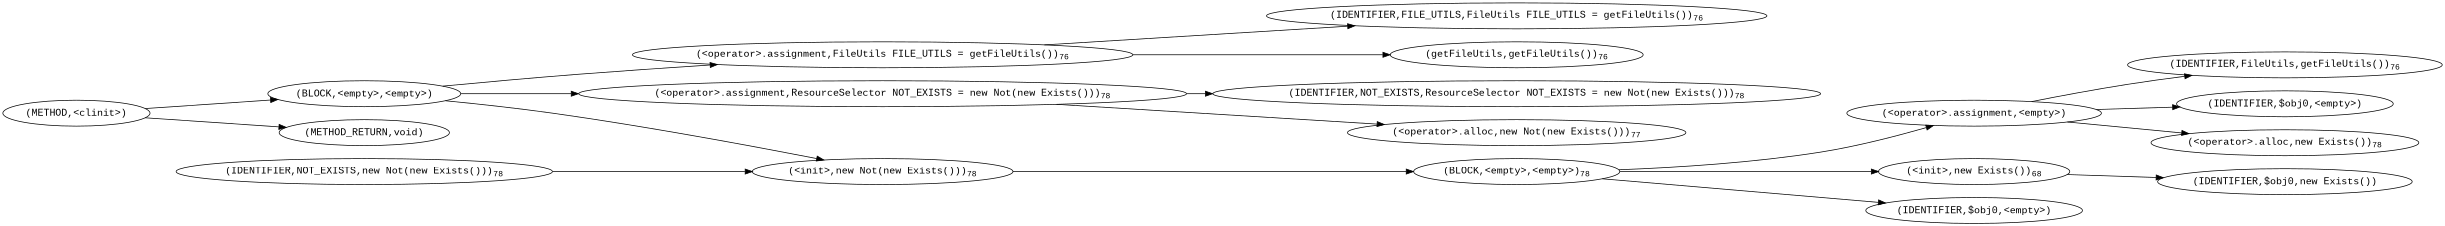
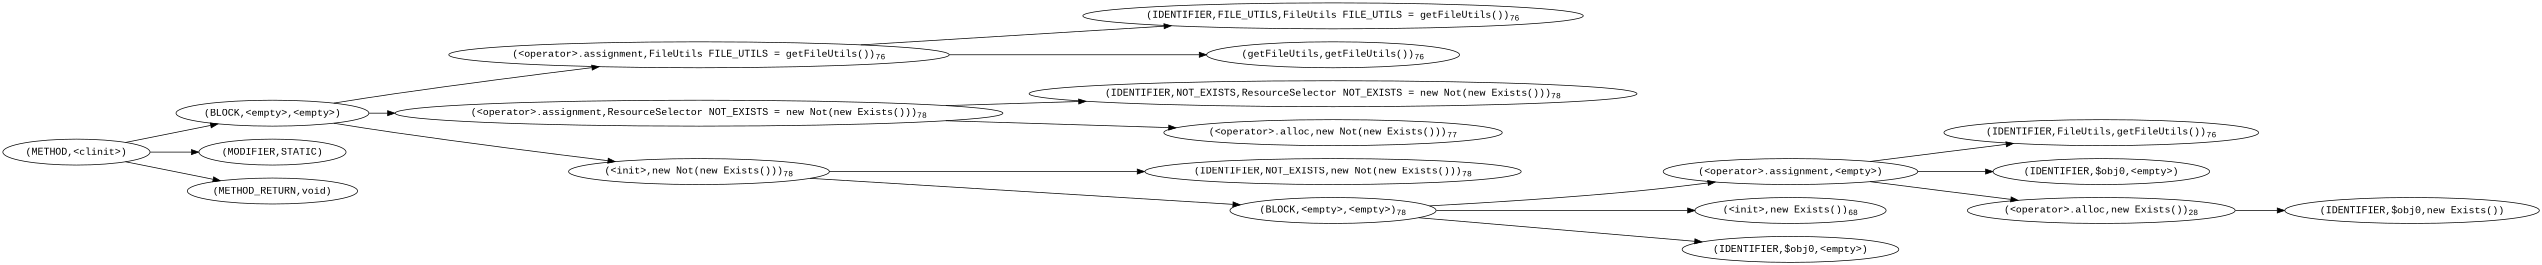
node "(<operator>.alloc,new Exists())": text "78" -> "28"
node "(MODIFIER,STATIC)": added
edge "(IDENTIFIER,NOT_EXISTS,new Not(new Exists()))" -> "(<init>,new Not(new Exists()))": reversed
edge "(<init>,new Exists())" -> "(IDENTIFIER,$obj0,new Exists())": now "(<operator>.alloc,new Exists())" -> "(IDENTIFIER,$obj0,new Exists())"
